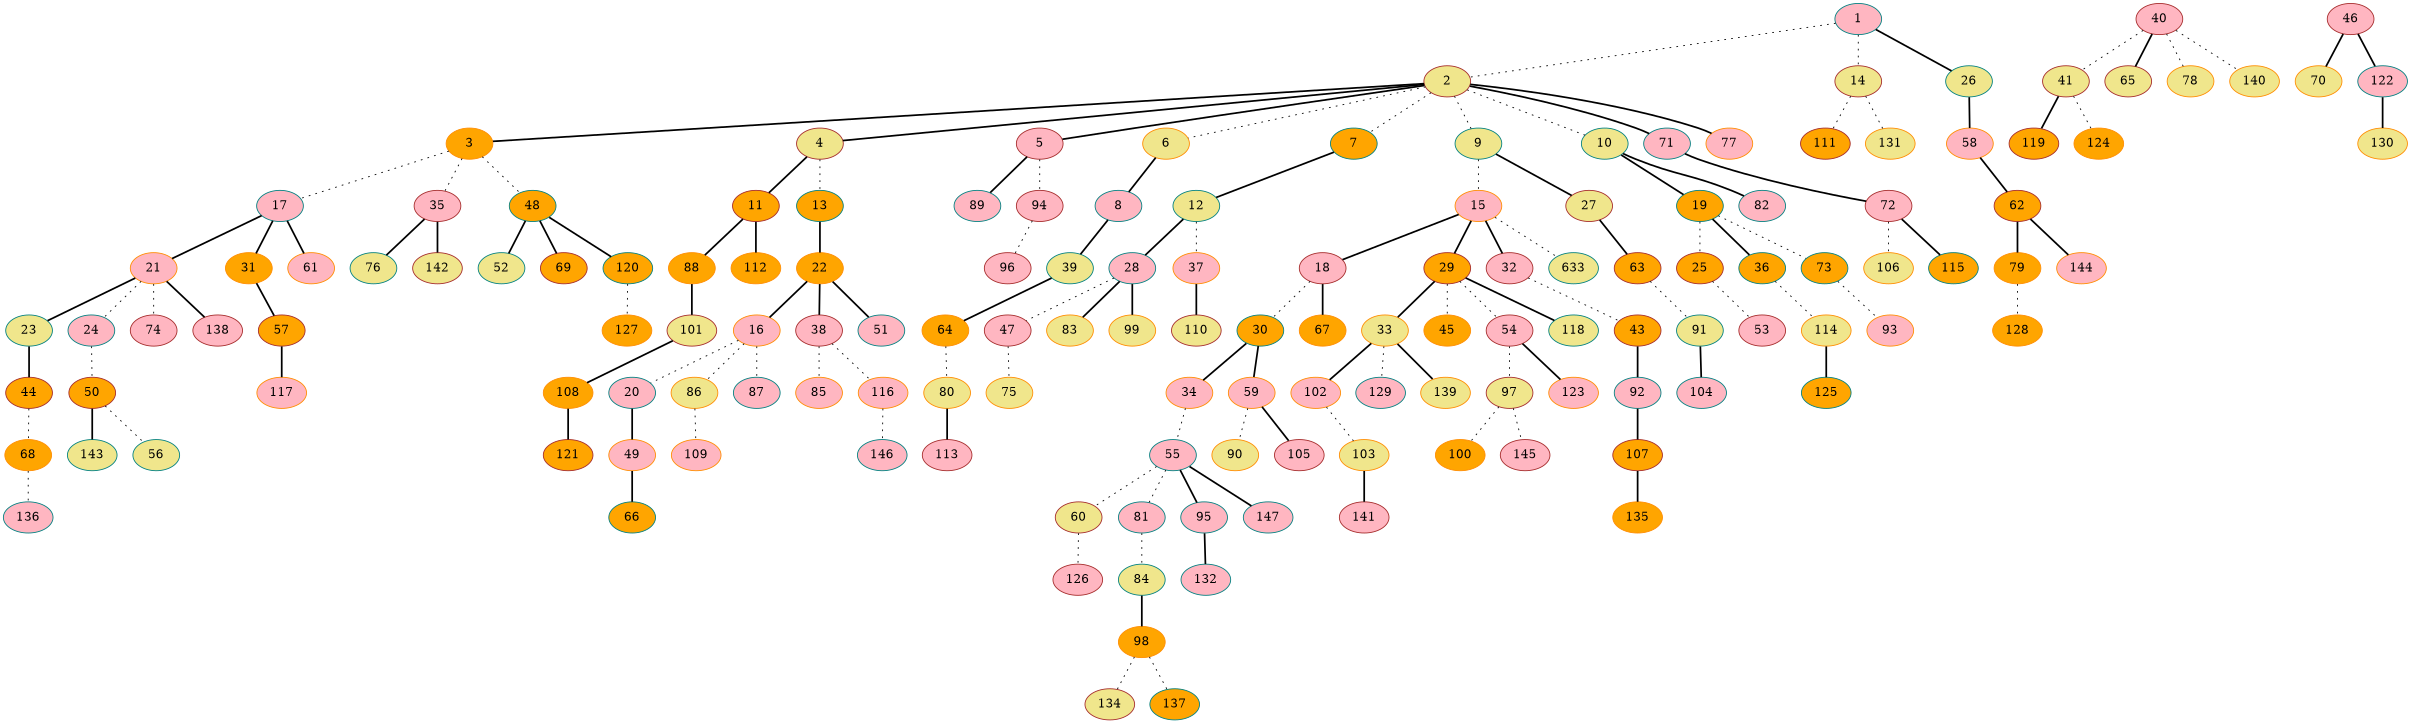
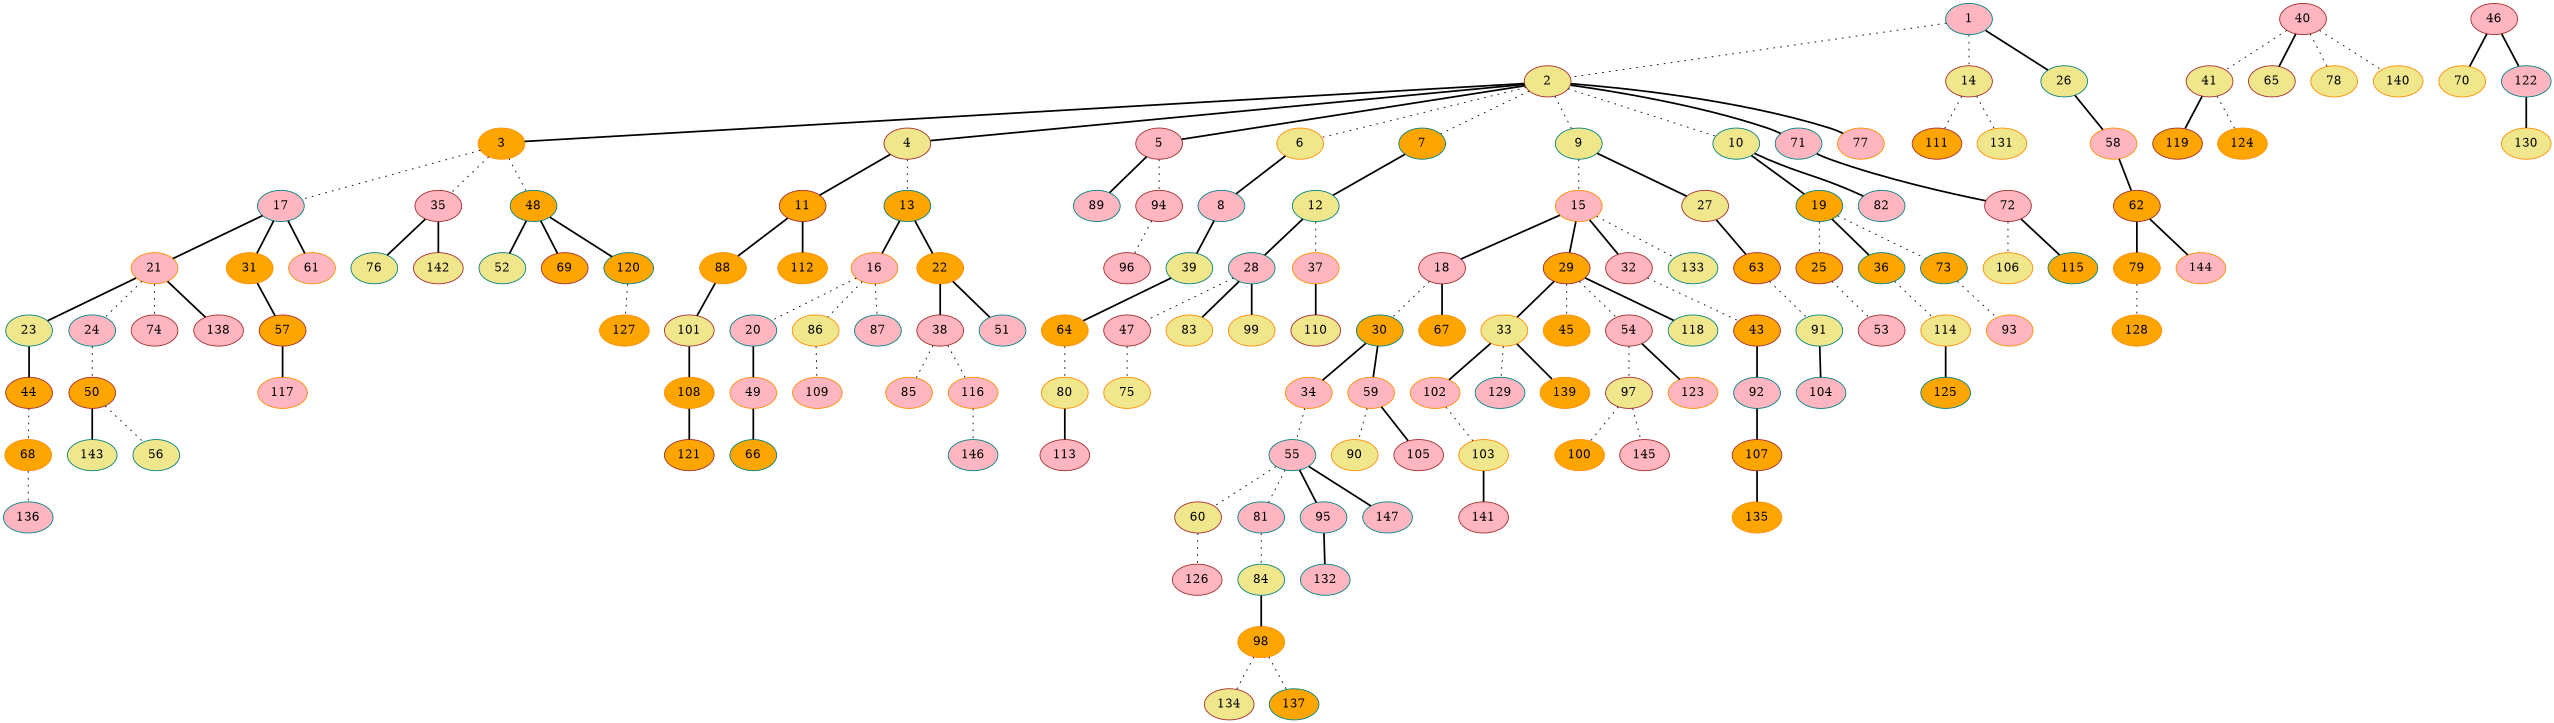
node "633": label "633" -> "133"
edge "22" -- "16": now "13" -- "16"
node "139": fillcolor khaki -> orange
